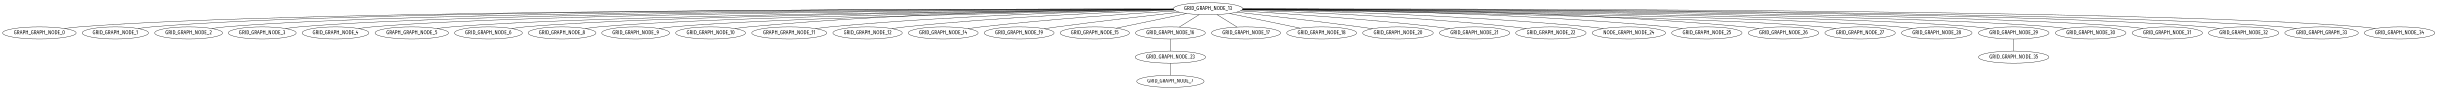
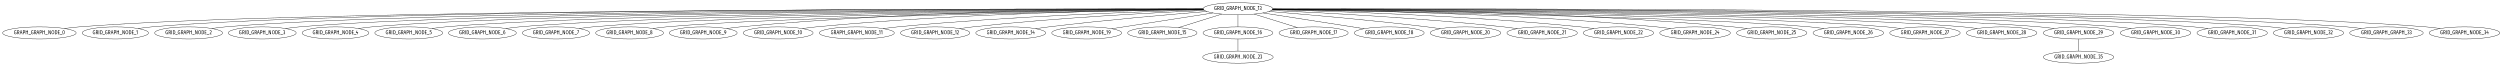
node "GRAPH_GRAPH_NODE_5": label "GRAPH_GRAPH_NODE_5" -> "GRID_GRAPH_NODE_5"
node "NODE_GRAPH_NODE_24": label "NODE_GRAPH_NODE_24" -> "GRID_GRAPH_NODE_24"
edge "GRID_GRAPH_NODE_23" -- "GRID_GRAPH_NODE_7": now "GRID_GRAPH_NODE_13" -- "GRID_GRAPH_NODE_7"
